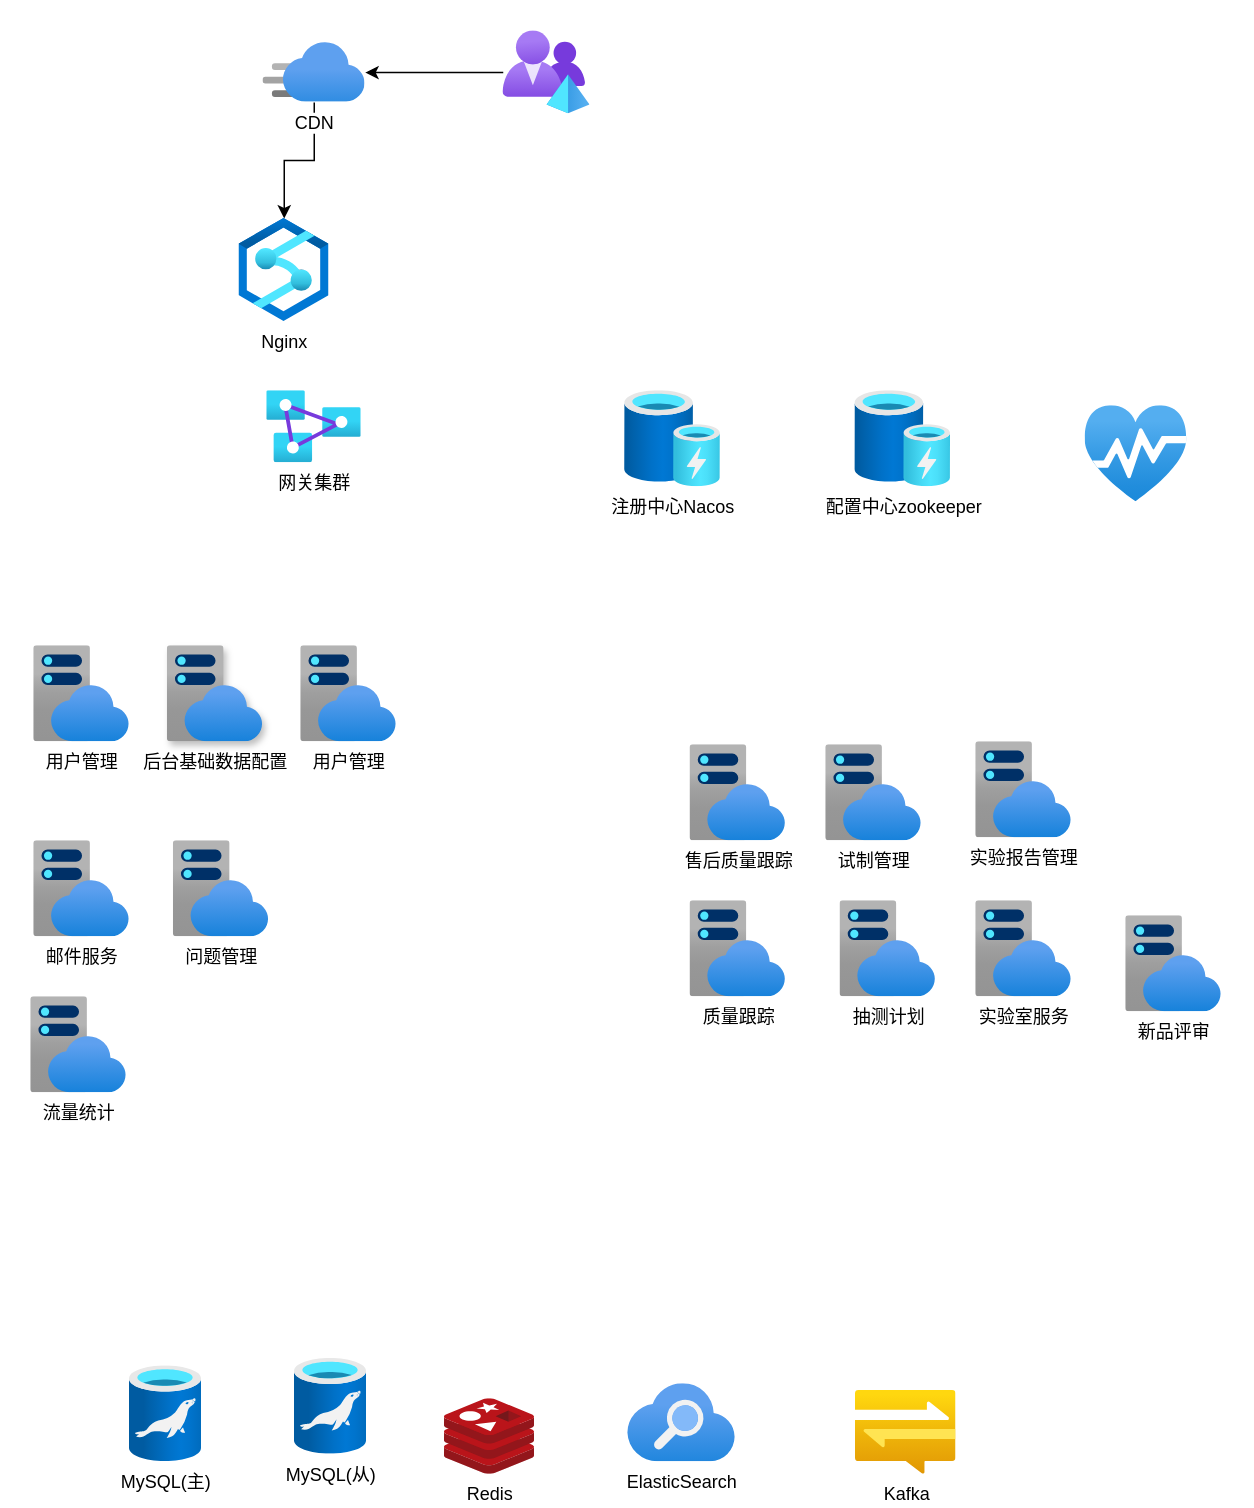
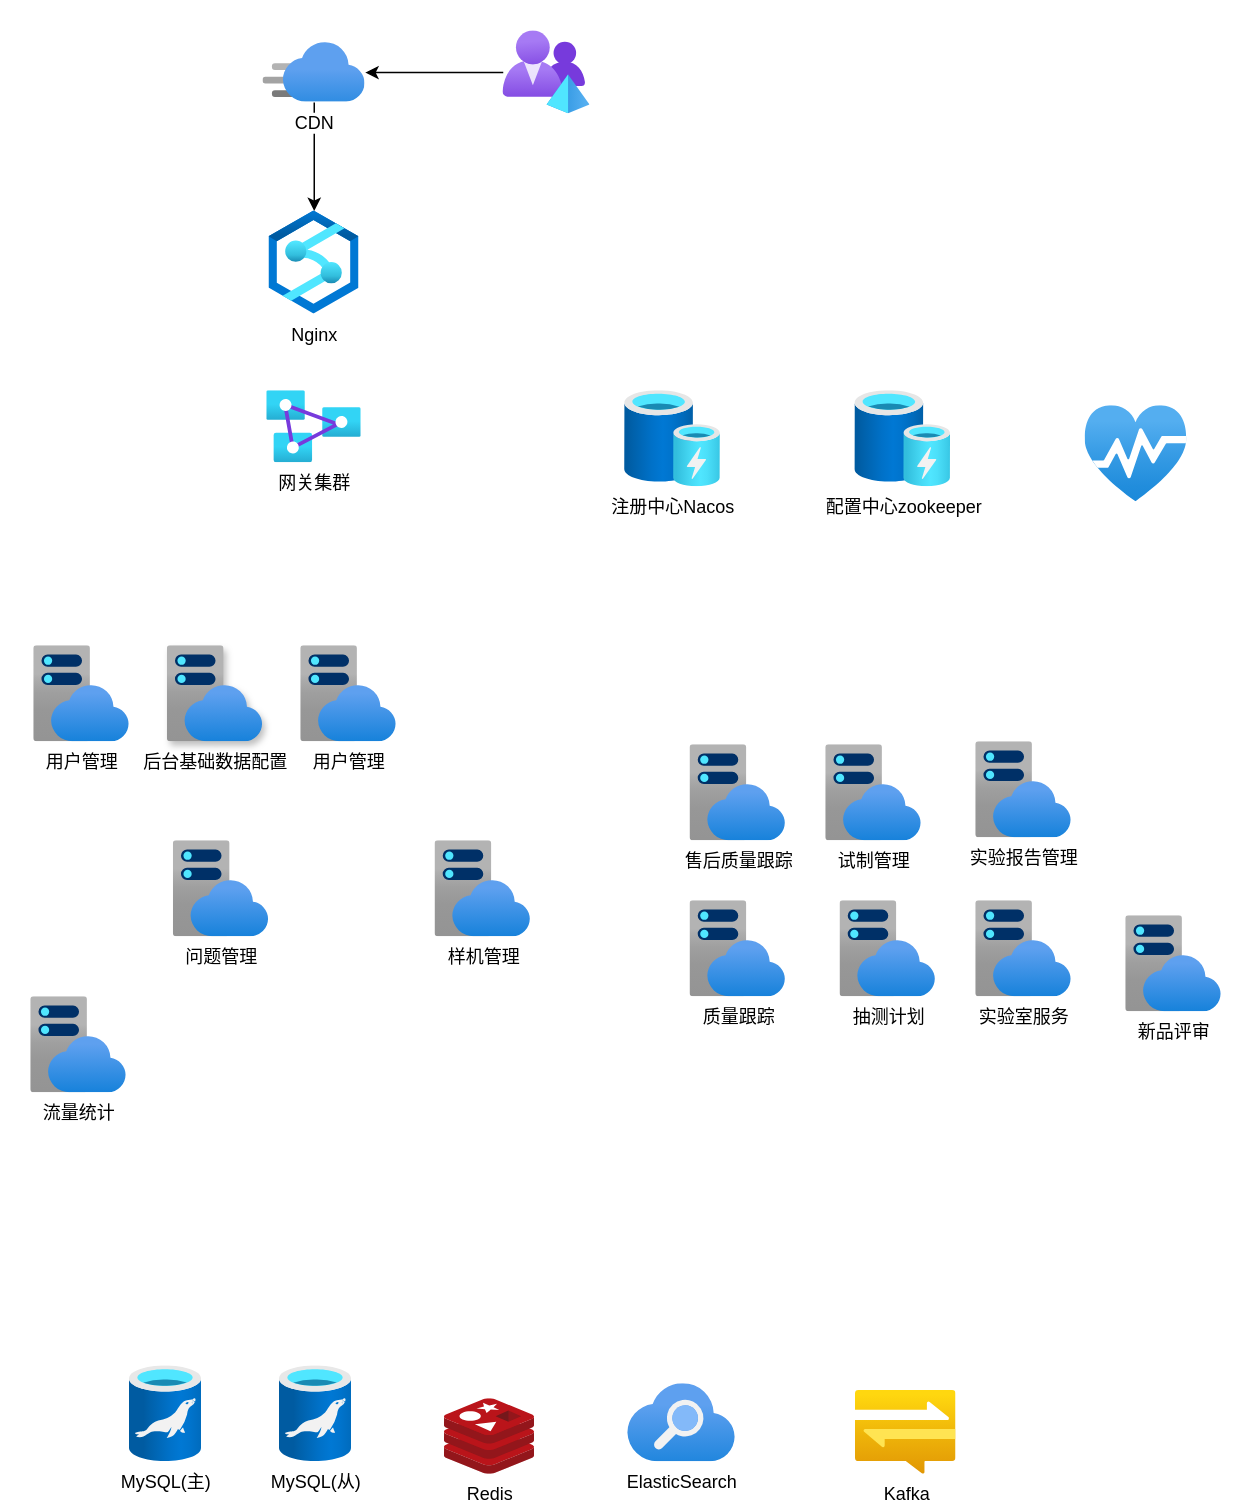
node "Nginx": moved (284, 270) -> (314, 263)
node "邮件服务": removed
node "样机管理": added
node "MySQL(从)": moved (331, 1406) -> (316, 1414)
